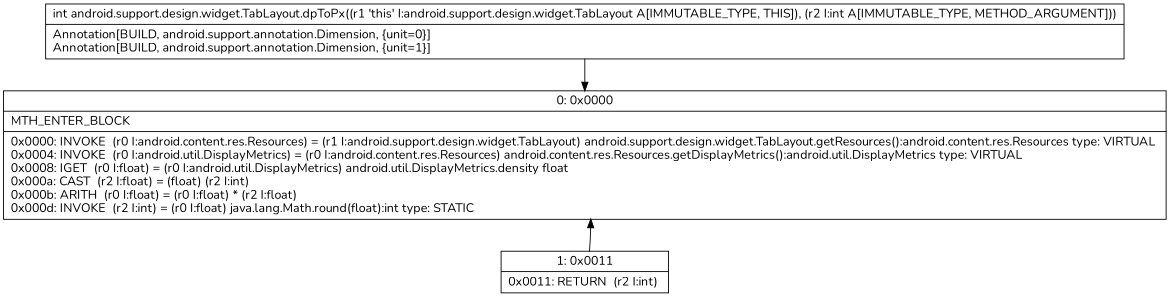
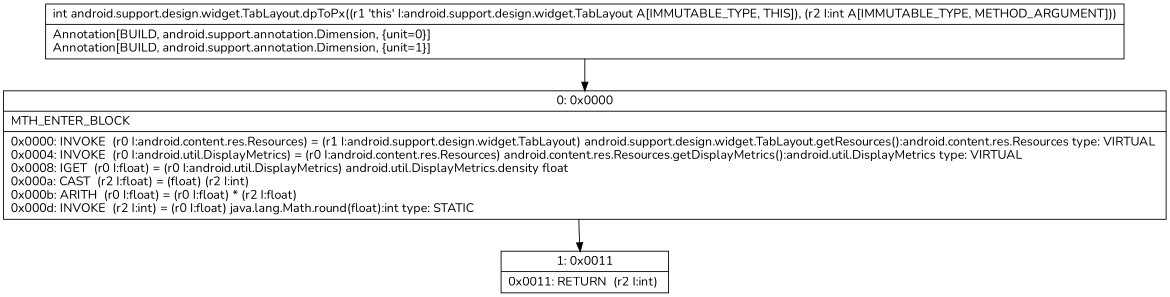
edge "1: 0x0011" -> "0: 0x0000": reversed
